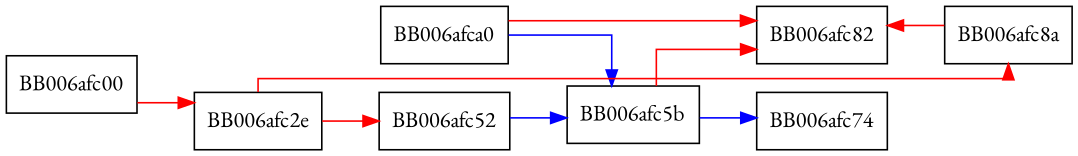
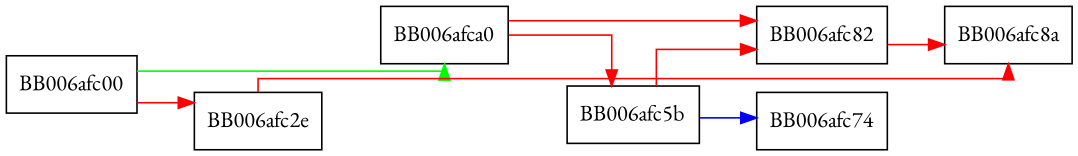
edge "BB006afc8a" -> "BB006afc82": reversed
edge "BB006afca0" -> "BB006afc5b": color blue -> red
edge "BB006afc00" -> "BB006afca0": added
node "BB006afc52": removed
